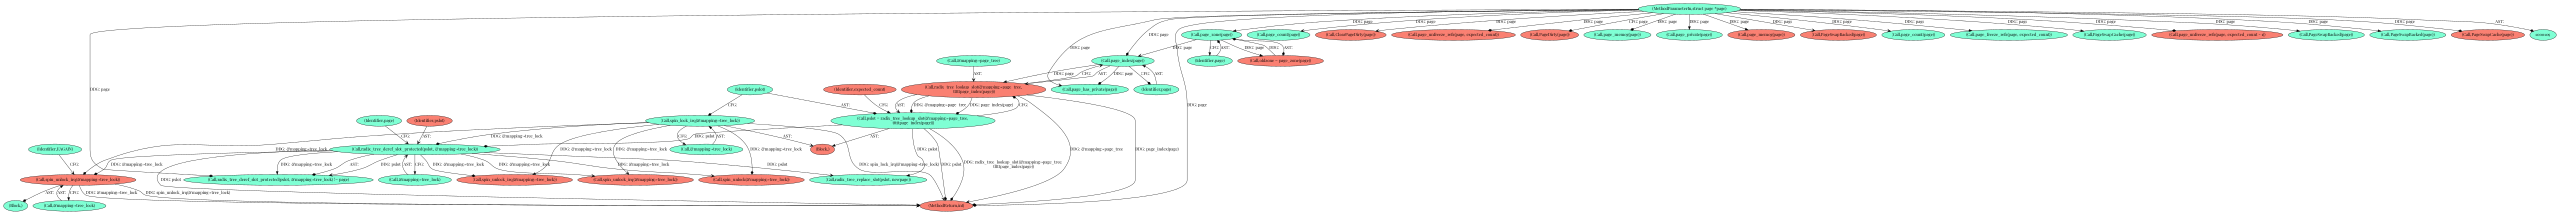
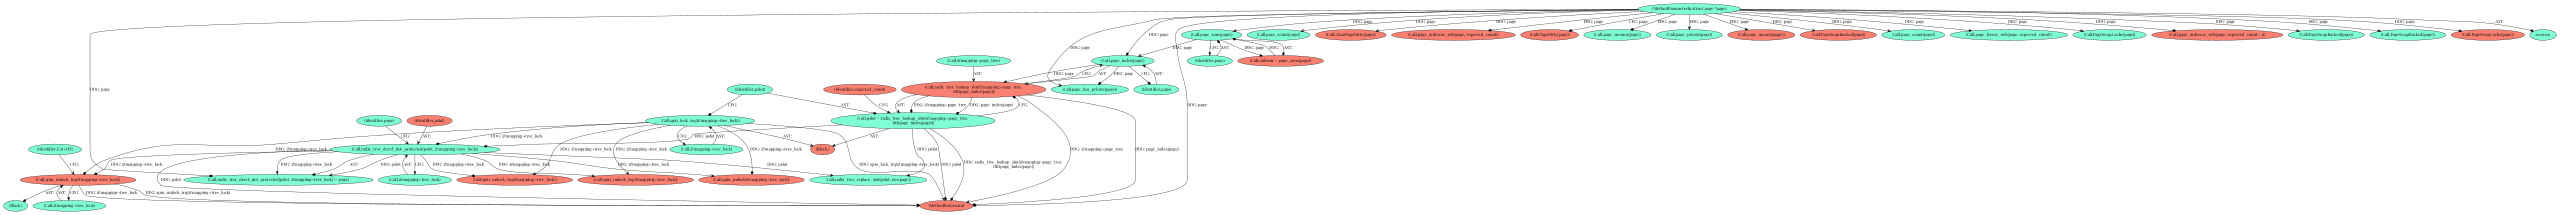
edge "(MethodParameterIn,struct page *page)" -> "(Call,page_private(page))": arrowhead normal -> vee
